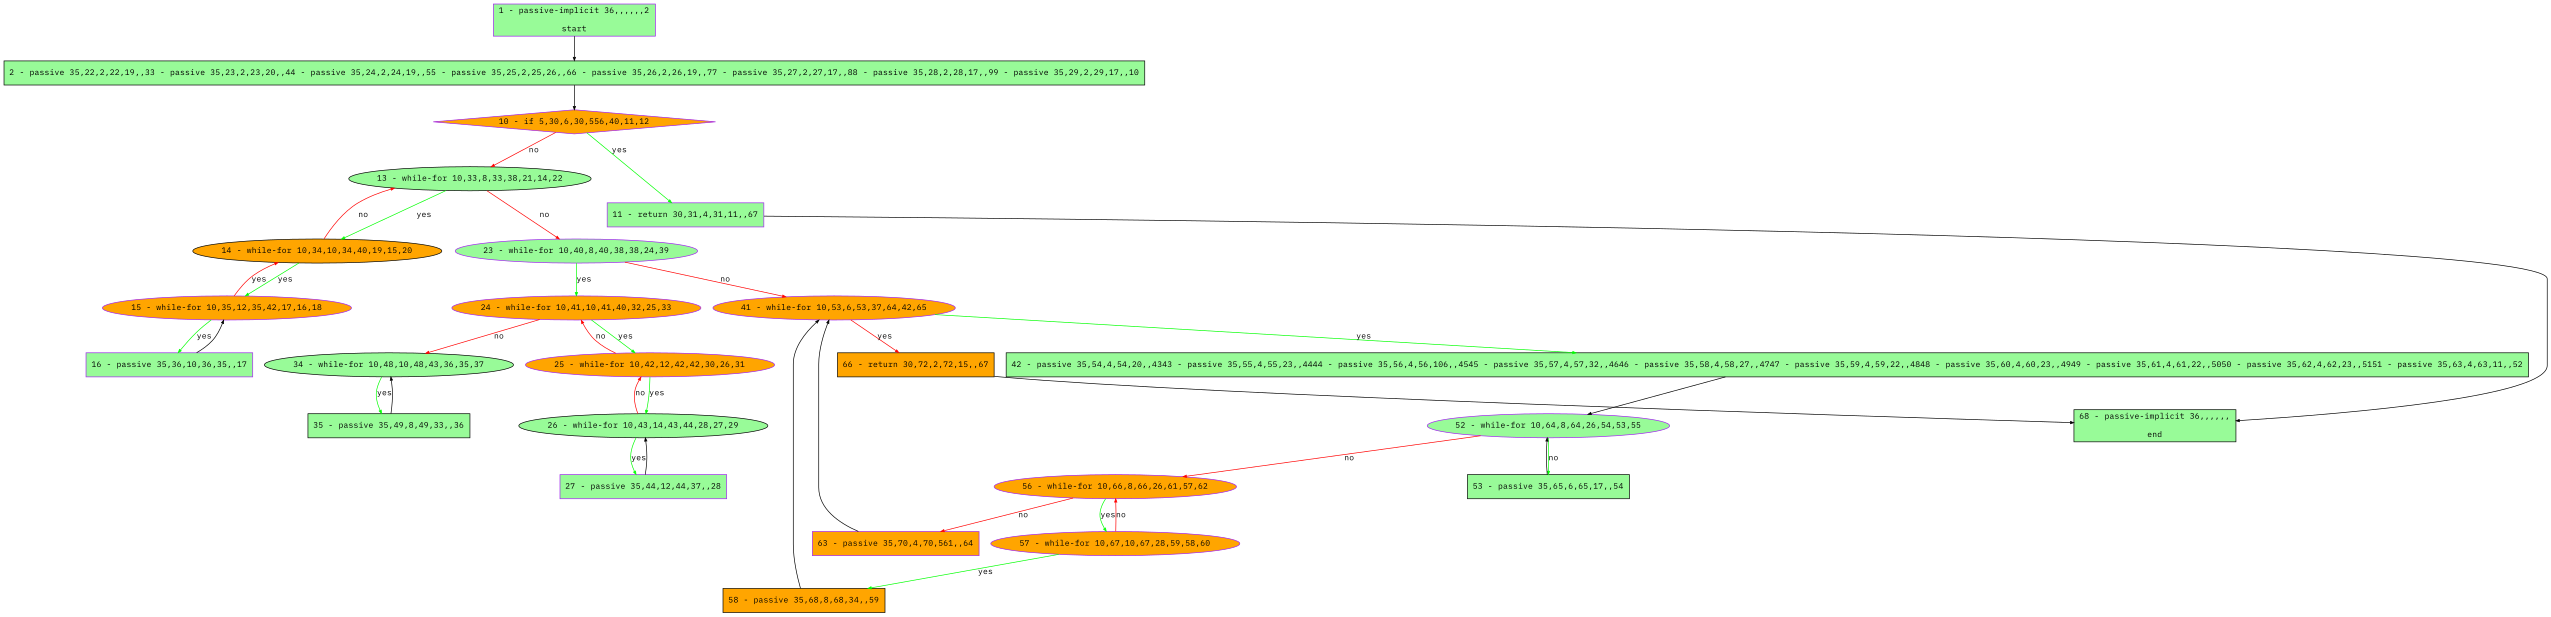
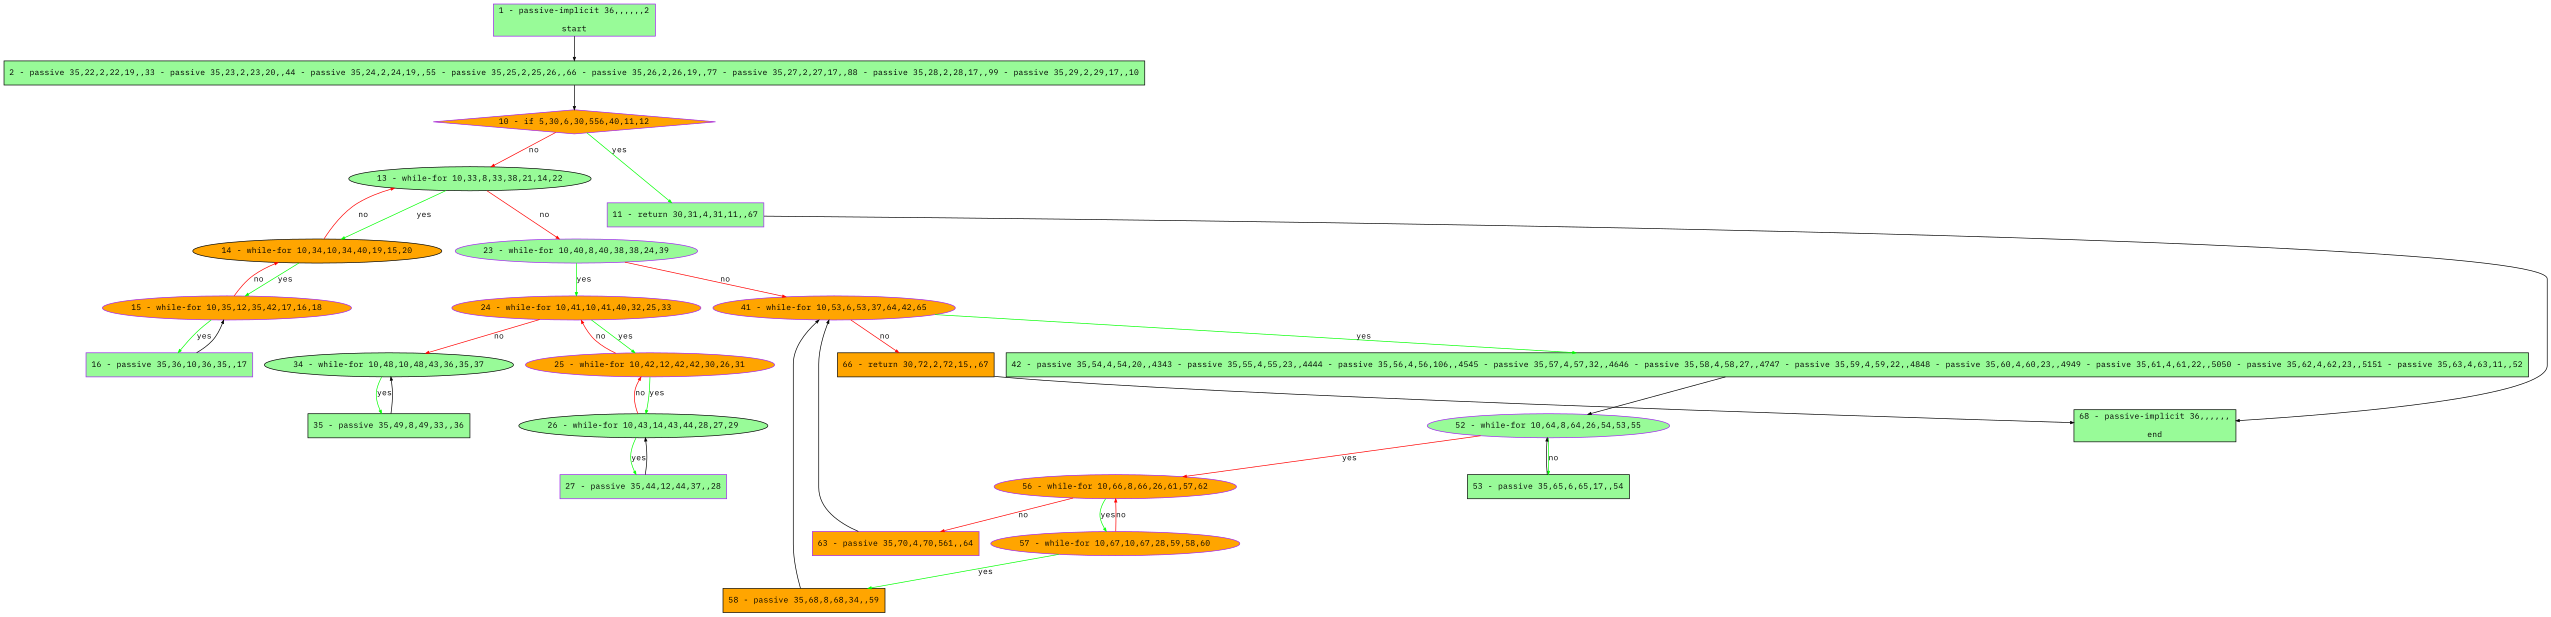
edge "15 - while-for 10,35,12,35,42,17,16,18" -> "14 - while-for 10,34,10,34,40,19,15,20": label "yes" -> "no"
edge "41 - while-for 10,53,6,53,37,64,42,65" -> "66 - return 30,72,2,72,15,,67": label "yes" -> "no"
edge "52 - while-for 10,64,8,64,26,54,53,55" -> "56 - while-for 10,66,8,66,26,61,57,62": label "no" -> "yes"
